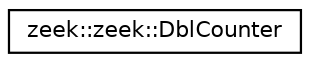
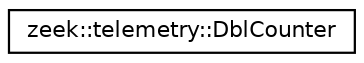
node "zeek::zeek::DblCounter": label "zeek::zeek::DblCounter" -> "zeek::telemetry::DblCounter"
